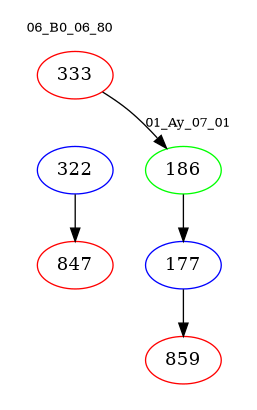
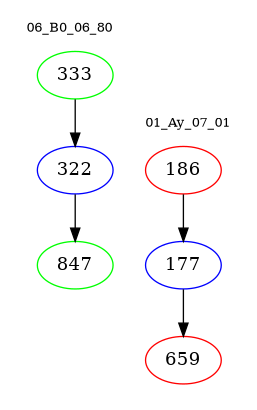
node "333": color red -> green
edge "333" -> "186": now "333" -> "322"
node "186": color green -> red
node "847": color red -> green
node "859": label "859" -> "659"
